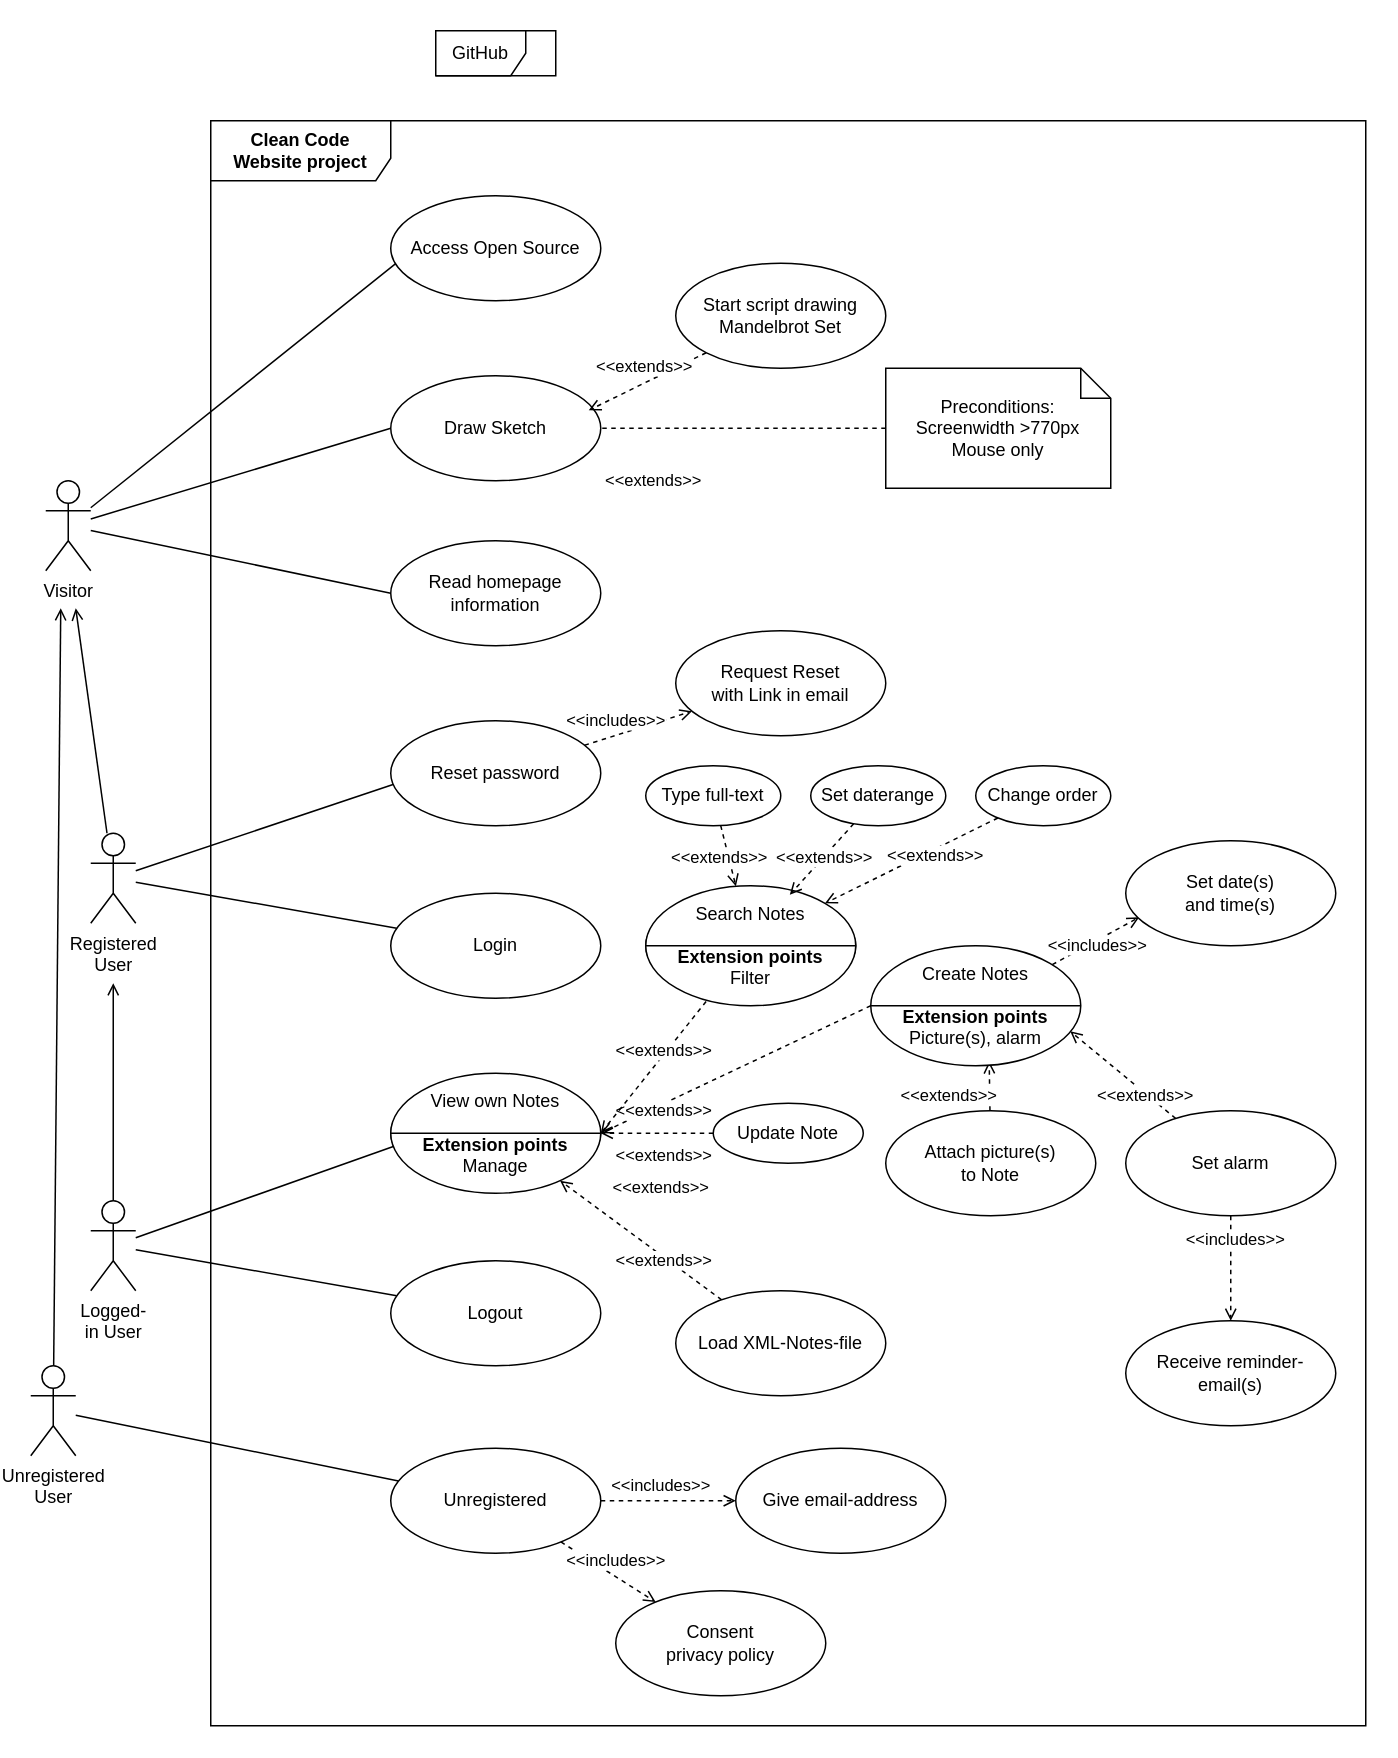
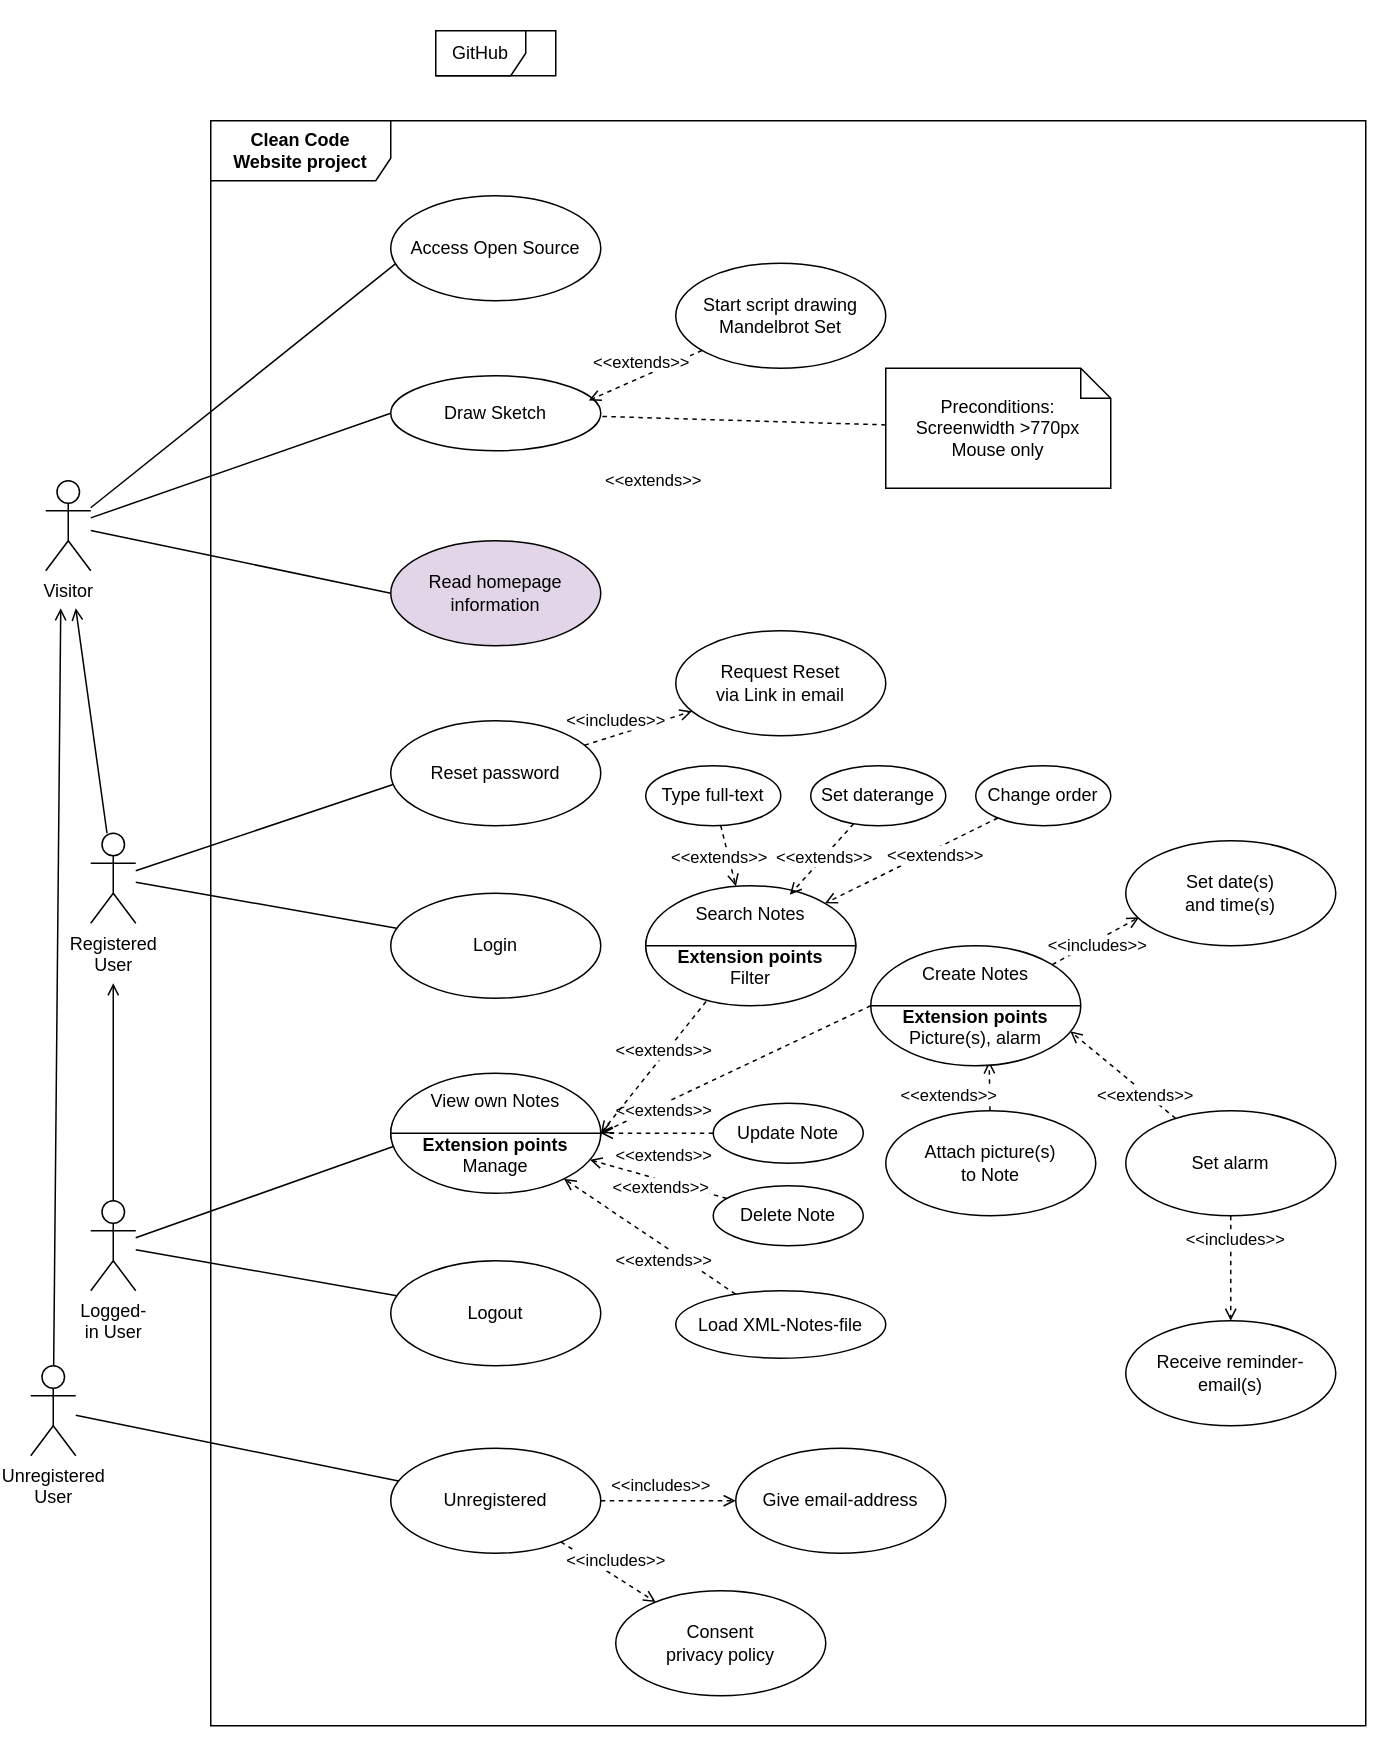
node "Draw Sketch": size 210x105 -> 210x75
node "Read homepage information": fillcolor #ffffff -> #e1d5e7
node "Request Reset with Link in email": label "Request Reset with Link in email" -> "Request Reset via Link in email"
edge "Delete Note" -> "View own Notes Extension points Manage": added
node "Delete Note": added
node "Load XML-Notes-file": size 210x105 -> 210x68
